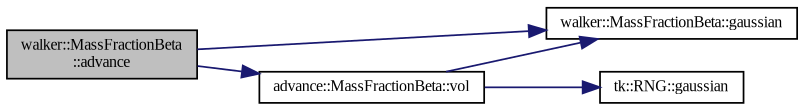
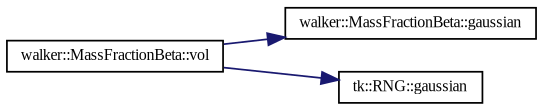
node "walker::MassFractionBeta ::advance": removed
node "advance::MassFractionBeta::vol": label "advance::MassFractionBeta::vol" -> "walker::MassFractionBeta::vol"
